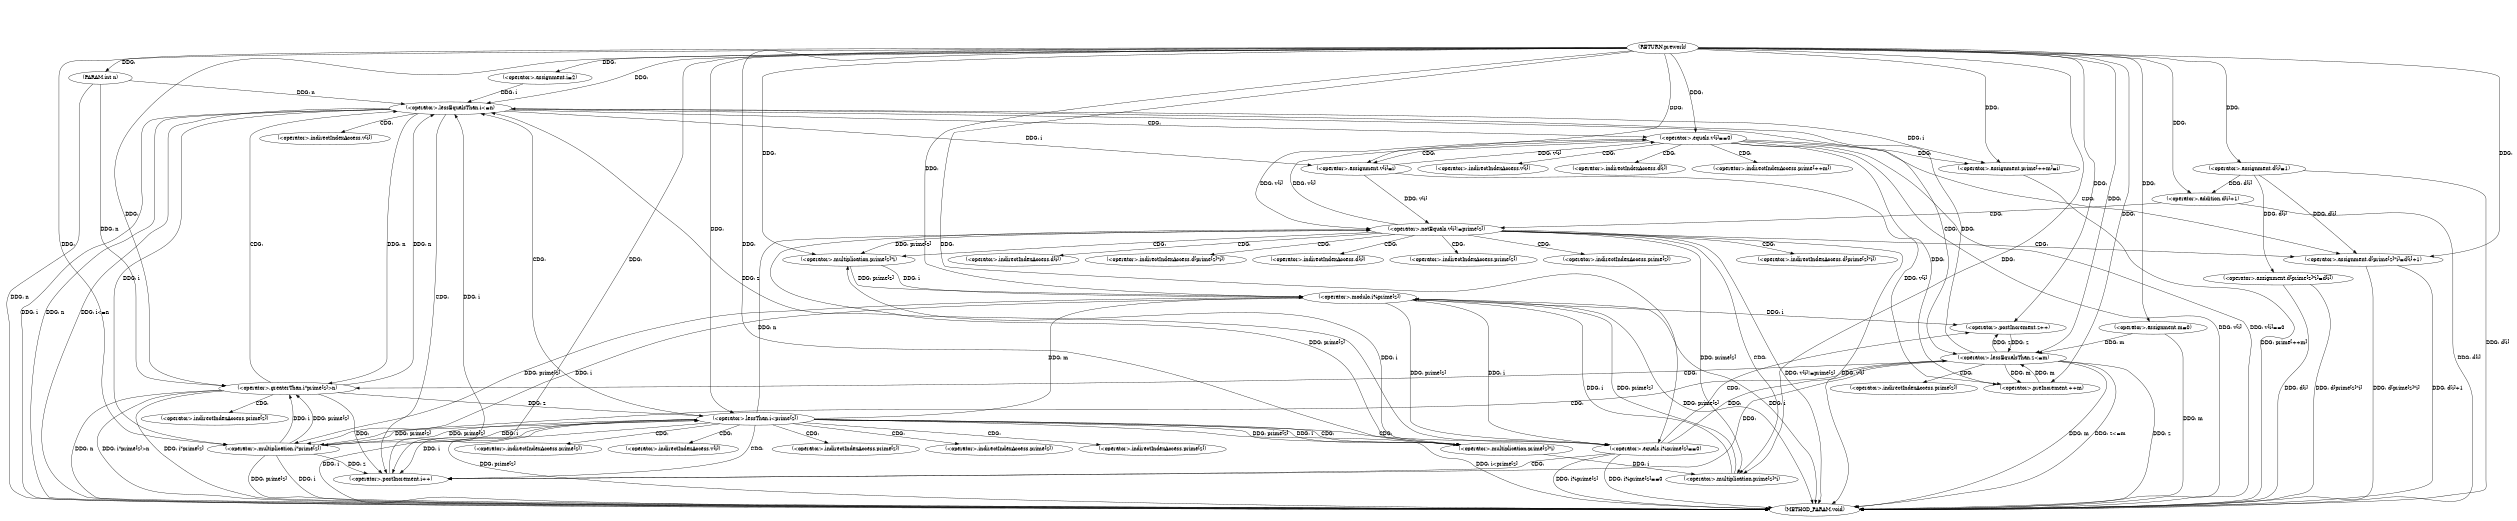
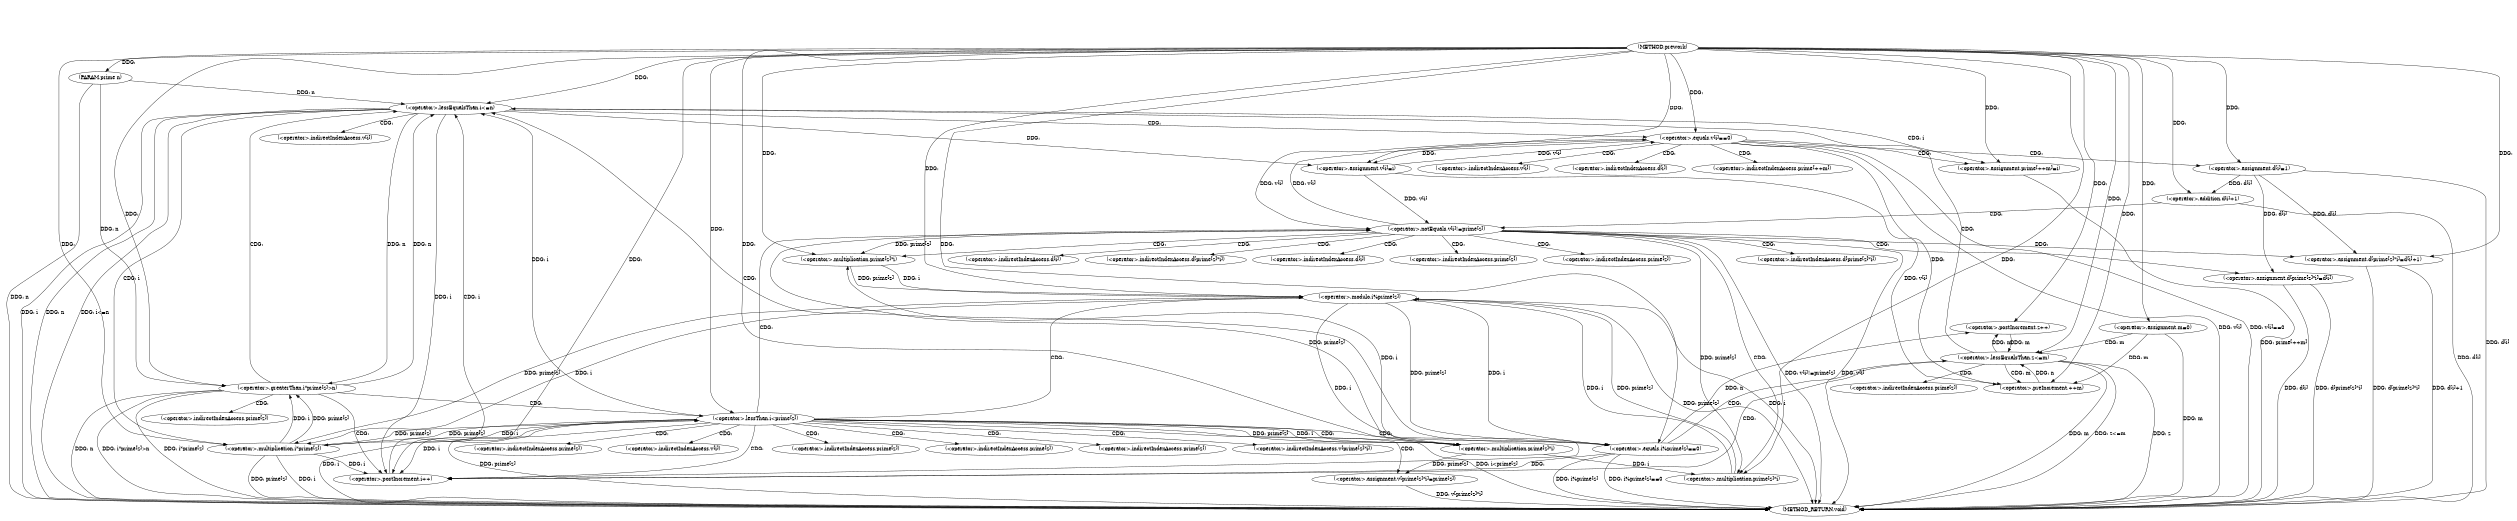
node "(RETURN,prework)": label "(RETURN,prework)" -> "(METHOD,prework)"
node "(PARAM,int n)": label "(PARAM,int n)" -> "(PARAM,prime n)"
node "(<operator>.assignment,i=2)": removed
edge "(<operator>.lessEqualsThan,i<=n)" -> "(<operator>.lessEqualsThan,z<=m)": removed, label "CDG:"
edge "(<operator>.lessEqualsThan,i<=n)" -> "(<operator>.assignment,v[i]=i)": label "DDG: i" -> "DDG: "
edge "(<operator>.lessEqualsThan,i<=n)" -> "(<operator>.assignment,prime[++m]=i)": label "DDG: i" -> "CDG: i"
edge "(<operator>.equals,v[i]==0)" -> "(<operator>.assignment,v[i]=i)": label "CDG: " -> "DDG: "
edge "(<operator>.equals,v[i]==0)" -> "(<operator>.assignment,prime[++m]=i)": label "DDG: " -> "CDG: "
edge "(<operator>.equals,v[i]==0)" -> "(<operator>.assignment,d[prime[z]*i]=d[i]+1)": now "(<operator>.equals,v[i]==0)" -> "(<operator>.assignment,d[i]=1)"
edge "(<operator>.lessEqualsThan,z<=m)" -> "(<operator>.lessEqualsThan,i<=n)": label "DDG: " -> "CDG: "
edge "(<operator>.notEquals,v[i]!=prime[z])" -> "(<operator>.assignment,d[prime[z]*i]=d[i]+1)": label "CDG: " -> "DDG: "
edge "(<operator>.notEquals,v[i]!=prime[z])" -> "(<operator>.assignment,d[prime[z]*i]=d[i])": added, label "CDG:"
edge "(<operator>.lessThan,i<prime[z])" -> "(<operator>.lessEqualsThan,i<=n)": label "CDG: " -> "DDG: i"
edge "(<operator>.lessEqualsThan,i<=n)" -> "(<operator>.multiplication,i*prime[z])": label "DDG: i" -> "CDG: i"
edge "(<operator>.equals,i%prime[z]==0)" -> "(<operator>.lessEqualsThan,i<=n)": label "DDG: z" -> "CDG: "
edge "(<operator>.lessEqualsThan,i<=n)" -> "(<operator>.postIncrement,i++)": label "CDG: " -> "DDG: i"
edge "(<operator>.postIncrement,i++)" -> "(<operator>.lessEqualsThan,i<=n)": label "DDG: i" -> "CDG: i"
edge "(<operator>.modulo,i%prime[z])" -> "(<operator>.postIncrement,z++)": now "(<operator>.modulo,i%prime[z])" -> "(<operator>.postIncrement,i++)"
edge "(<operator>.lessThan,i<prime[z])" -> "(<operator>.notEquals,v[i]!=prime[z])": label "DDG: n" -> "CDG: "
edge "(<operator>.lessEqualsThan,z<=m)" -> "(<operator>.postIncrement,z++)": label "DDG: z" -> "DDG: m"
edge "(<operator>.postIncrement,z++)" -> "(<operator>.lessEqualsThan,z<=m)": label "DDG: z" -> "DDG: m"
edge "(<operator>.assignment,m=0)" -> "(<operator>.lessEqualsThan,z<=m)": label "DDG: m" -> "CDG: m"
edge "(<operator>.lessThan,i<prime[z])" -> "(<operator>.modulo,i%prime[z])": label "DDG: m" -> "CDG: "
edge "(<operator>.assignment,m=0)" -> "(<operator>.preIncrement,++m)": added, label "DDG: m"
edge "(<operator>.lessEqualsThan,z<=m)" -> "(<operator>.preIncrement,++m)": label "DDG: m" -> "CDG: m"
edge "(<operator>.preIncrement,++m)" -> "(<operator>.lessEqualsThan,z<=m)": label "DDG: m" -> "DDG: n"
edge "(<operator>.lessEqualsThan,z<=m)" -> "(<operator>.greaterThan,i*prime[z]>n)": removed, label "CDG:"
edge "(<operator>.equals,i%prime[z]==0)" -> "(<operator>.postIncrement,z++)": label "CDG: " -> "DDG: n"
edge "(<operator>.greaterThan,i*prime[z]>n)" -> "(<operator>.lessThan,i<prime[z])": label "DDG: z" -> "CDG: "
edge "(<operator>.equals,i%prime[z]==0)" -> "(<operator>.lessEqualsThan,z<=m)": label "DDG: " -> "CDG: "
edge "(<operator>.lessEqualsThan,z<=m)" -> "(<operator>.multiplication,i*prime[z])": removed, label "CDG:"
edge "(<operator>.lessEqualsThan,z<=m)" -> "(<operator>.postIncrement,i++)": label "DDG: " -> "CDG: "
edge "(<operator>.greaterThan,i*prime[z]>n)" -> "(<operator>.postIncrement,i++)": label "DDG: " -> "CDG: "
node "(<operator>.indirectIndexAccess,v[prime[z]*i])": added
edge "(<operator>.multiplication,i*prime[z])" -> "(<operator>.postIncrement,i++)": label "DDG: z" -> "DDG: i"
edge "(<operator>.equals,i%prime[z]==0)" -> "(<operator>.postIncrement,i++)": label "CDG: " -> "DDG: "
node "(<operator>.assignment,v[prime[z]*i]=prime[z])": added
node "(METHOD_PARAM,void)": label "(METHOD_PARAM,void)" -> "(METHOD_RETURN,void)"
